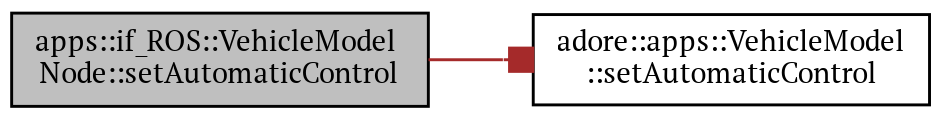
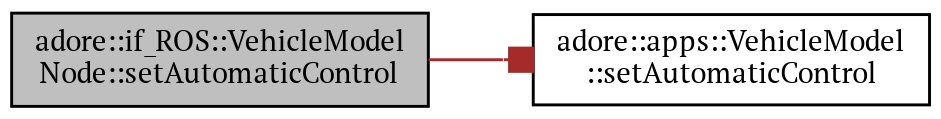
node "apps::if_ROS::VehicleModel Node::setAutomaticControl": label "apps::if_ROS::VehicleModel Node::setAutomaticControl" -> "adore::if_ROS::VehicleModel Node::setAutomaticControl"
